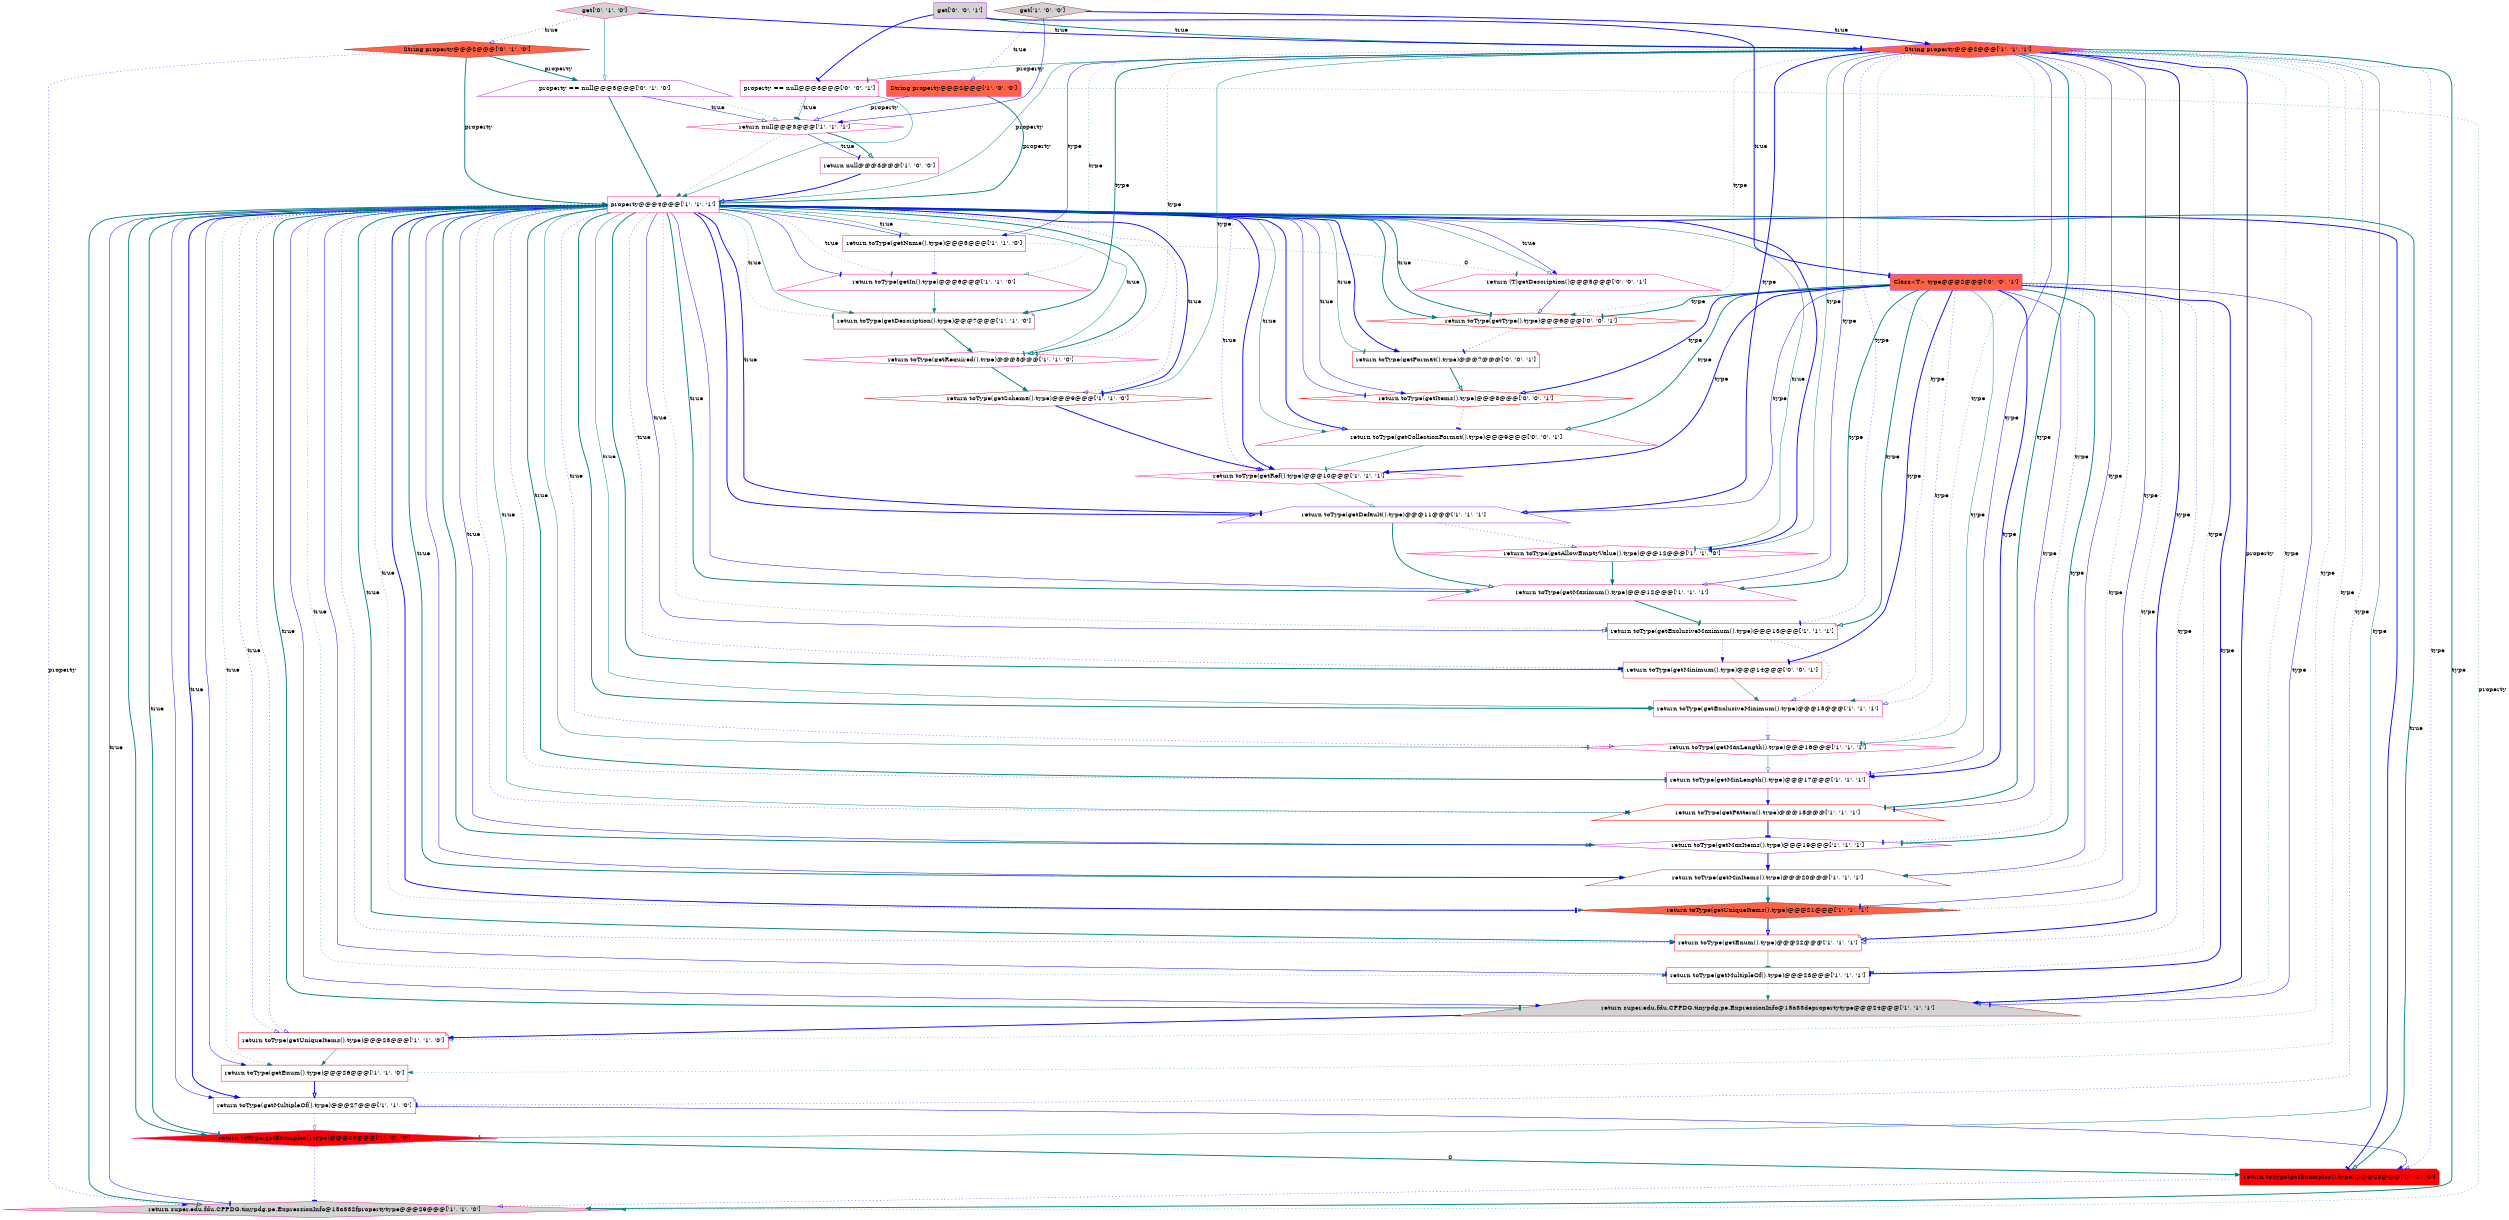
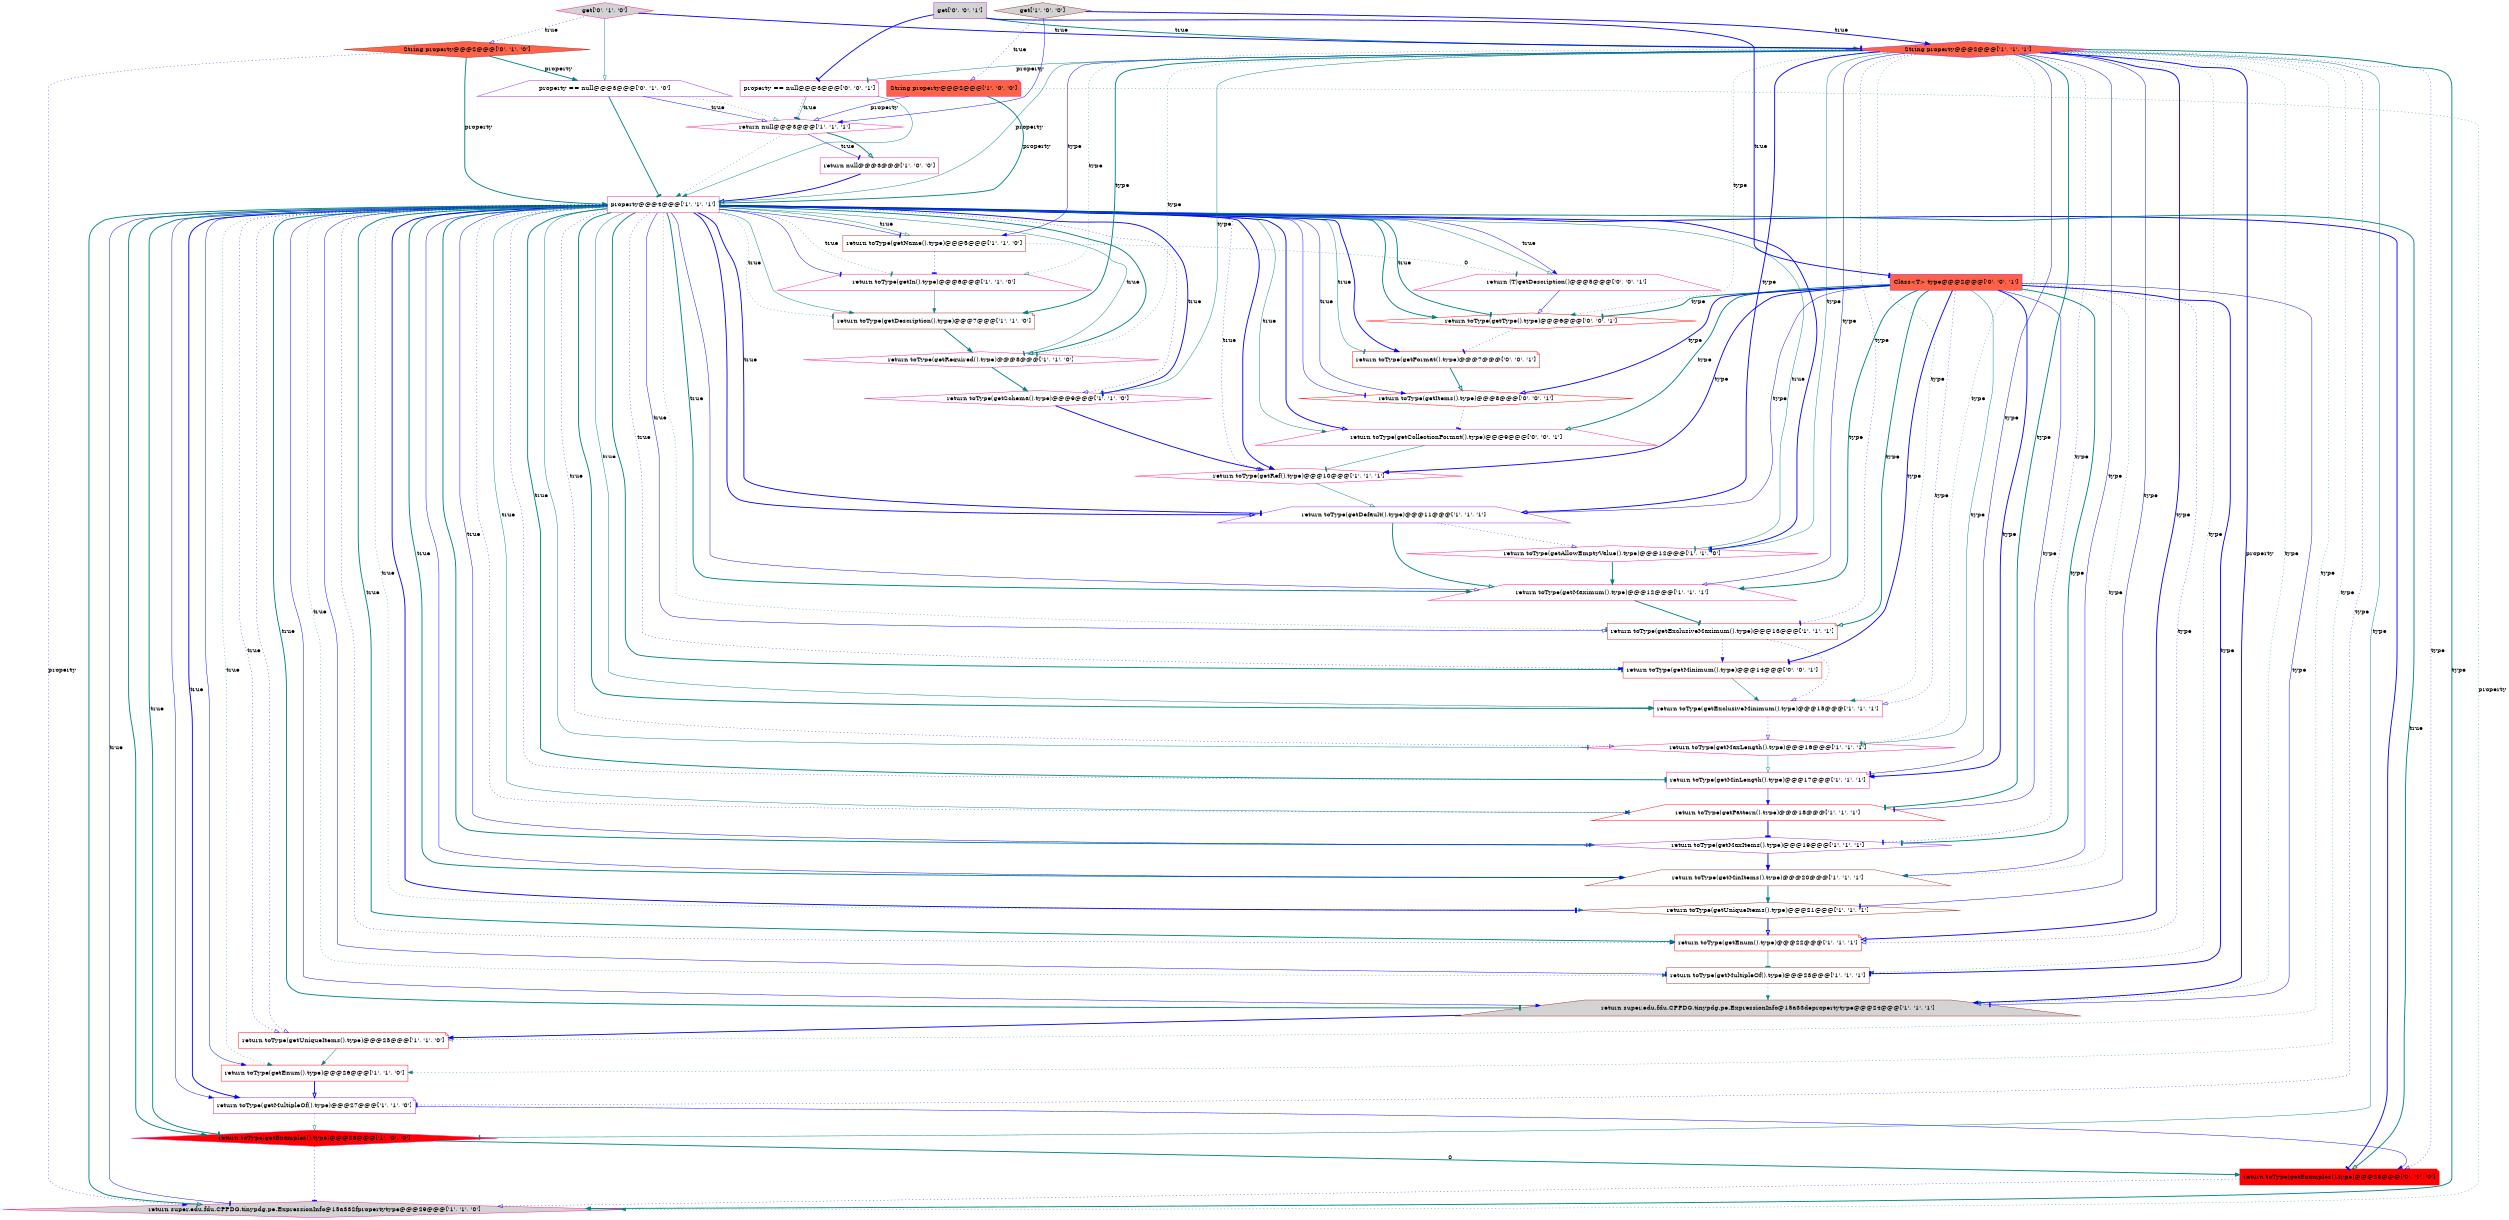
node "return toType(getSchema(),type)@@@9@@@['1', '1', '0']": color brown -> deeppink
edge "Class<T> type@@@2@@@['0', '0', '1']" -> "return toType(getUniqueItems(),type)@@@21@@@['1', '1', '1']": removed, label "type"
node "return toType(getUniqueItems(),type)@@@21@@@['1', '1', '1']": fillcolor tomato -> white
